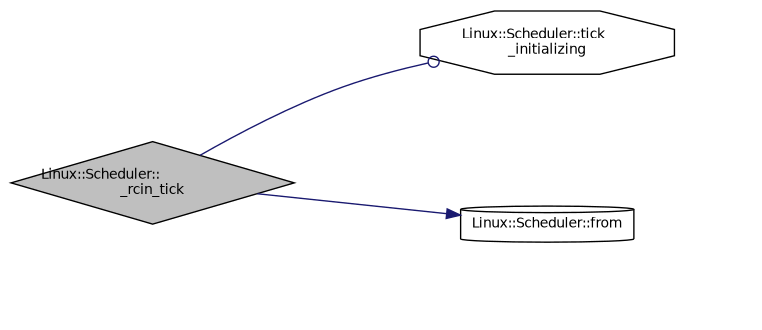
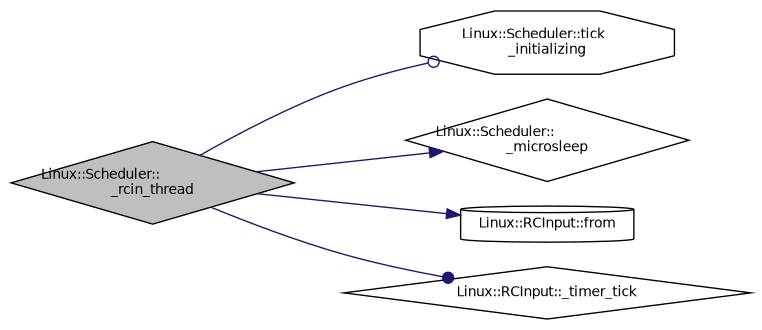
node "Linux::Scheduler:: _microsleep": added
node "Linux::Scheduler:: _rcin_tick": label "Linux::Scheduler:: _rcin_tick" -> "Linux::Scheduler:: _rcin_thread"
node "Linux::Scheduler::from": label "Linux::Scheduler::from" -> "Linux::RCInput::from"
node "Linux::RCInput::_timer_tick": added
